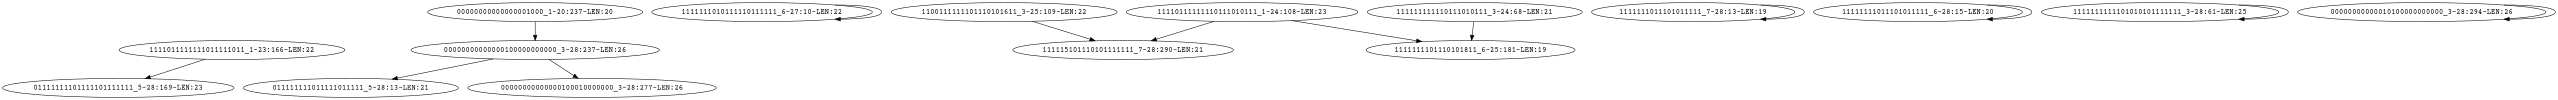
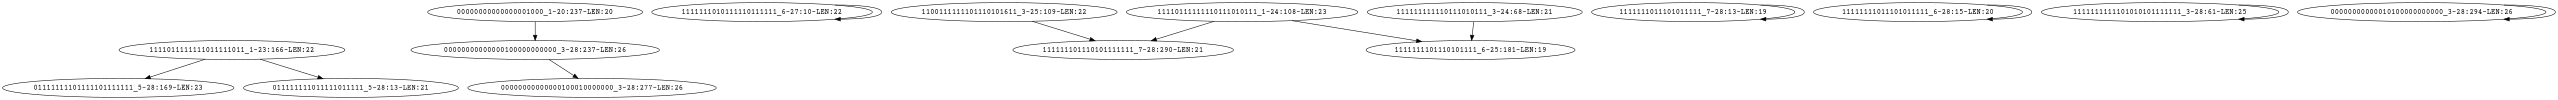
node "111115101110101111111_7-28:290-LEN:21": label "111115101110101111111_7-28:290-LEN:21" -> "111111101110101111111_7-28:290-LEN:21"
node "1111111101110101811_6-25:181-LEN:19": label "1111111101110101811_6-25:181-LEN:19" -> "1111111101110101111_6-25:181-LEN:19"
edge "00000000000000100000000000_3-28:237-LEN:26" -> "011111111011111011111_5-28:13-LEN:21": now "1111011111111011111011_1-23:166-LEN:22" -> "011111111011111011111_5-28:13-LEN:21"
